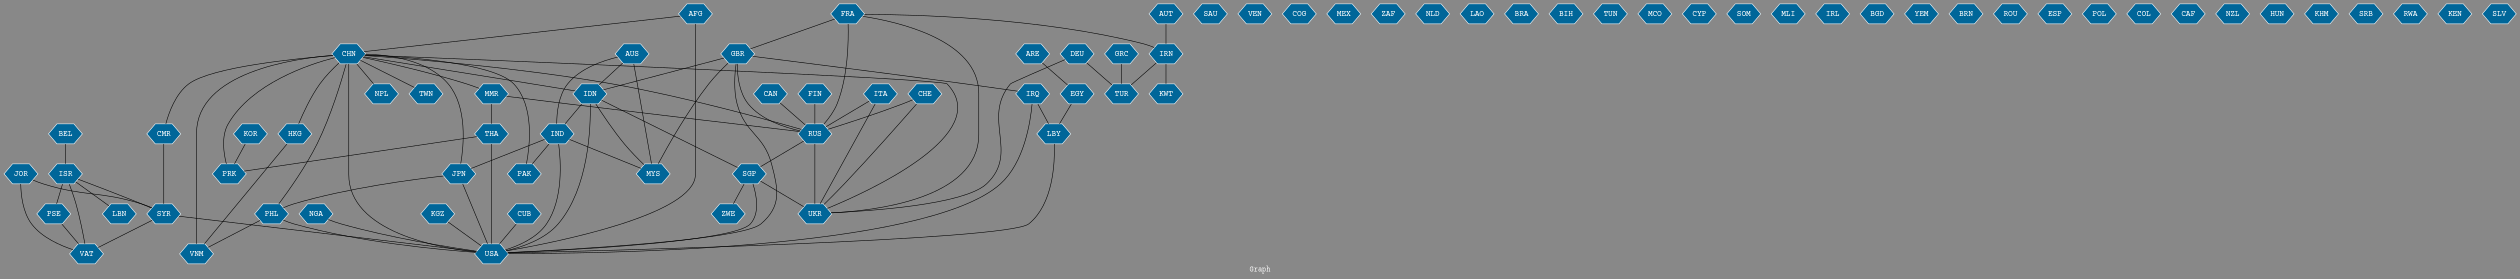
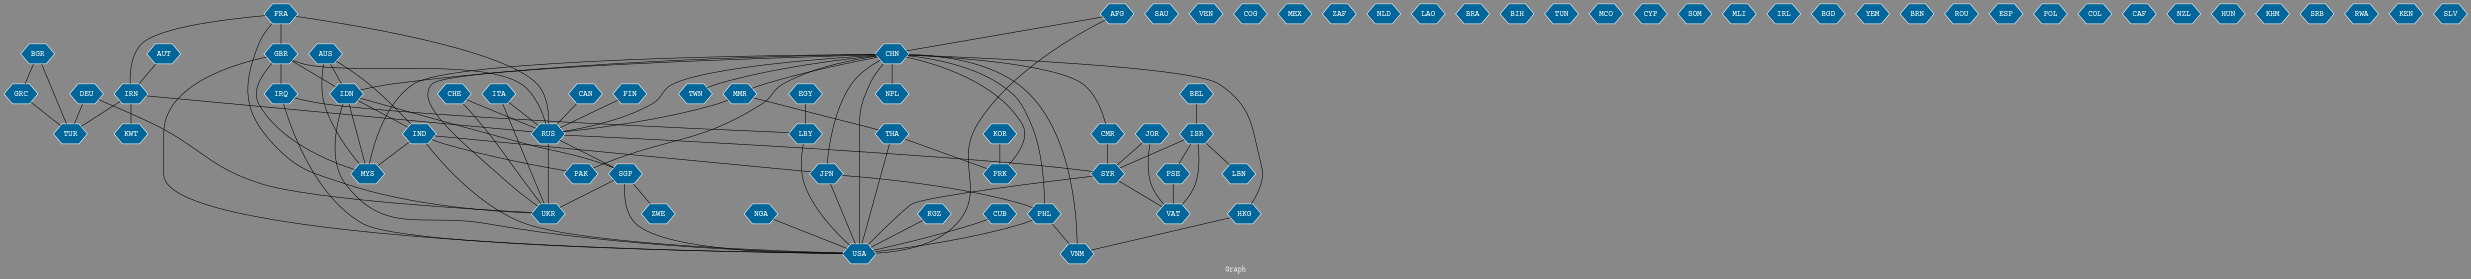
node "BGR": added
node "ARE": removed
edge "CHN" -- "MYS": added
edge "IRN" -- "RUS": added
edge "RUS" -- "SYR": added
